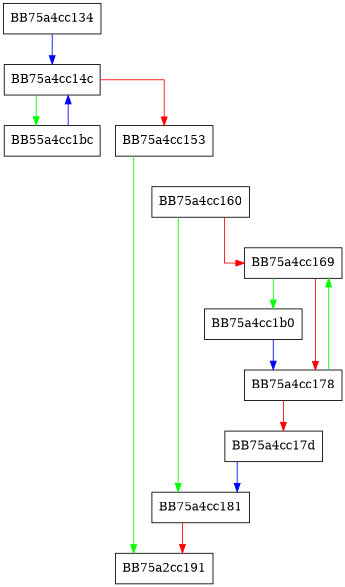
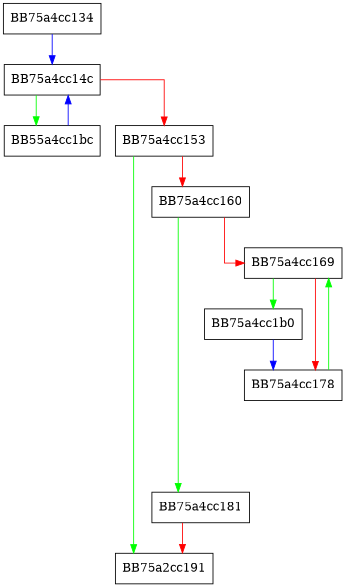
edge "BB75a4cc153" -> "BB75a4cc160": added
node "BB75a4cc17d": removed
